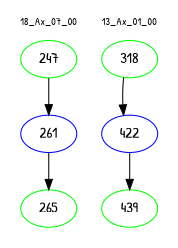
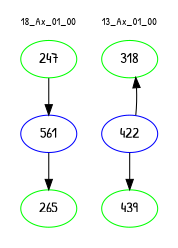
cluster "18_Ax_07_00": label "18_Ax_07_00" -> "18_Ax_01_00"
edge "318" -> "422": reversed
node "261": label "261" -> "561"
